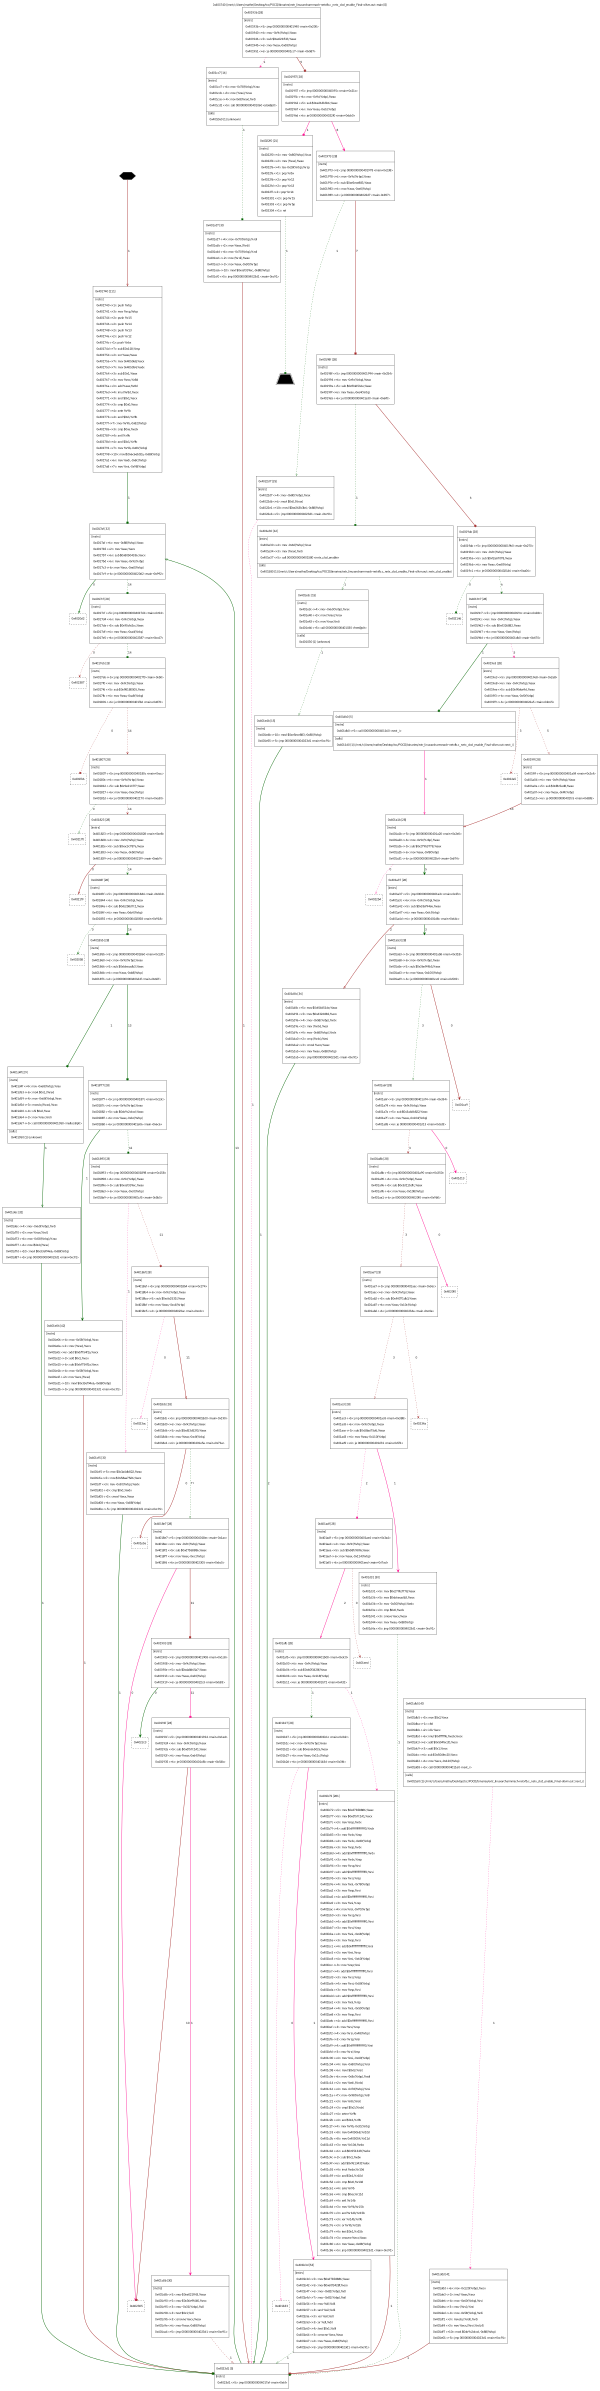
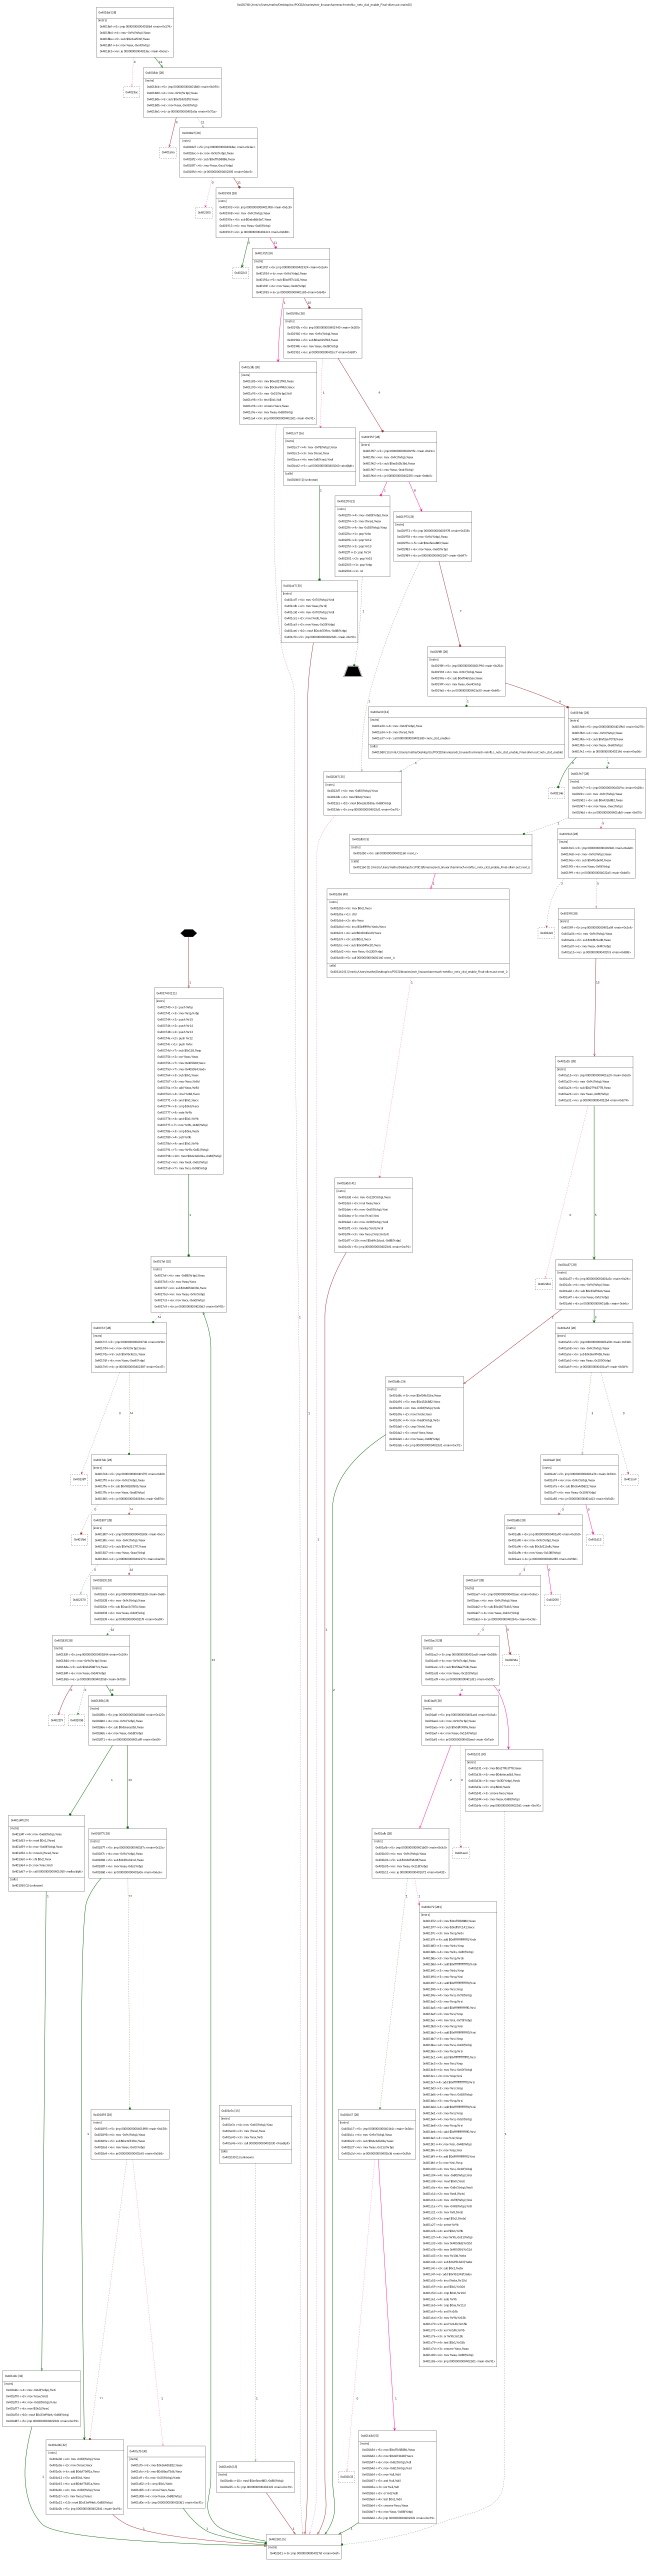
edge "0x401cc7 [16]" -> "0x401cd7 [30]": style dashed -> bold
edge "0x401e30 [12]" -> "0x401e3c [15]": now "0x401e30 [12]" -> "0x4022d7 [25]"
edge "0x4019ab [28]" -> "0x402146": style dashed -> bold
node "0x4020d2": removed
edge "0x4019c7 [28]" -> "0x401db0 [5]": style bold -> dashed
edge "0x401db0 [5]" -> "0x401a1b [28]": now "0x401db0 [5]" -> "0x401db5 [40]"
edge "0x401823 [28]" -> "0x4021f9": now "0x40183f [28]" -> "0x4021f9"
edge "0x401a53 [28]" -> "0x401ca9": style bold -> dashed
edge "0x401893 [28]" -> "0x4018af [28]": now "0x401893 [28]" -> "0x401e06 [42]"
edge "0x4018af [28]" -> "0x4018cb [28]": color brown -> darkgreen
edge "0x401aa7 [28]" -> "0x40234a": style dashed -> bold
edge "0x401e4b [15]" -> "0x4023d1 [5]": color darkgreen -> brown
edge "0x4018e7 [28]" -> "0x402305": style bold -> dashed
edge "0x40191f [28]" -> "0x402305": now "0x40191f [28]" -> "0x40193b [28]"
edge "0x401b72 [281]" -> "0x4023d1 [5]": removed, label "1"
edge "0x401b3d [53]" -> "0x4023d1 [5]": style dashed -> bold
